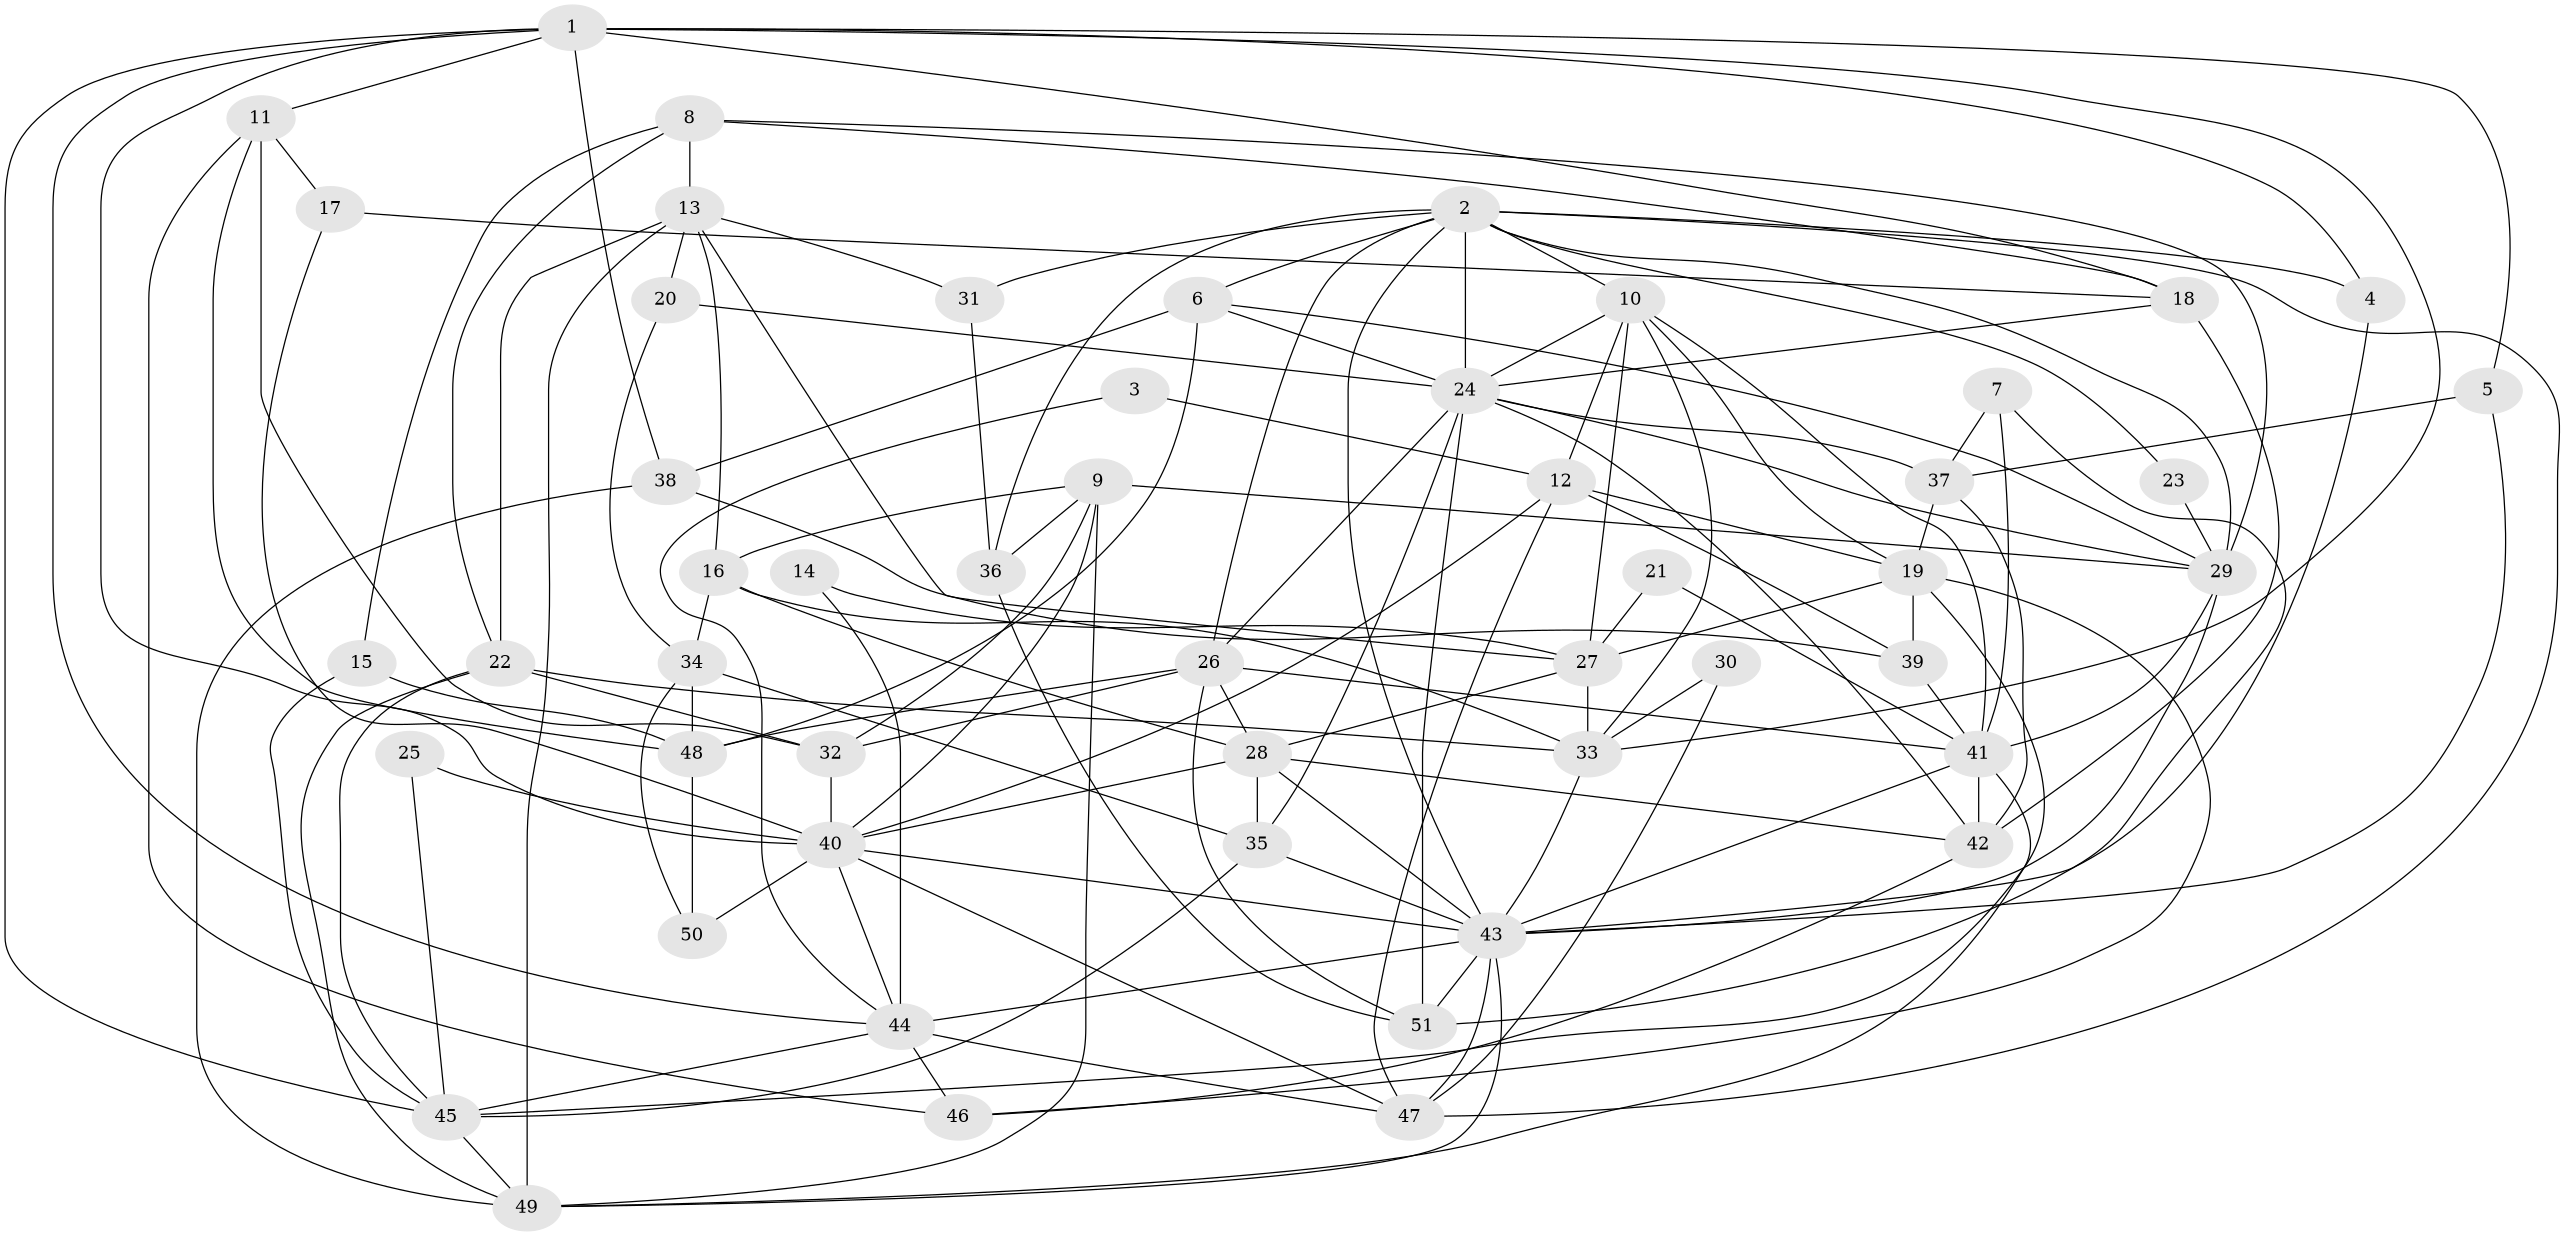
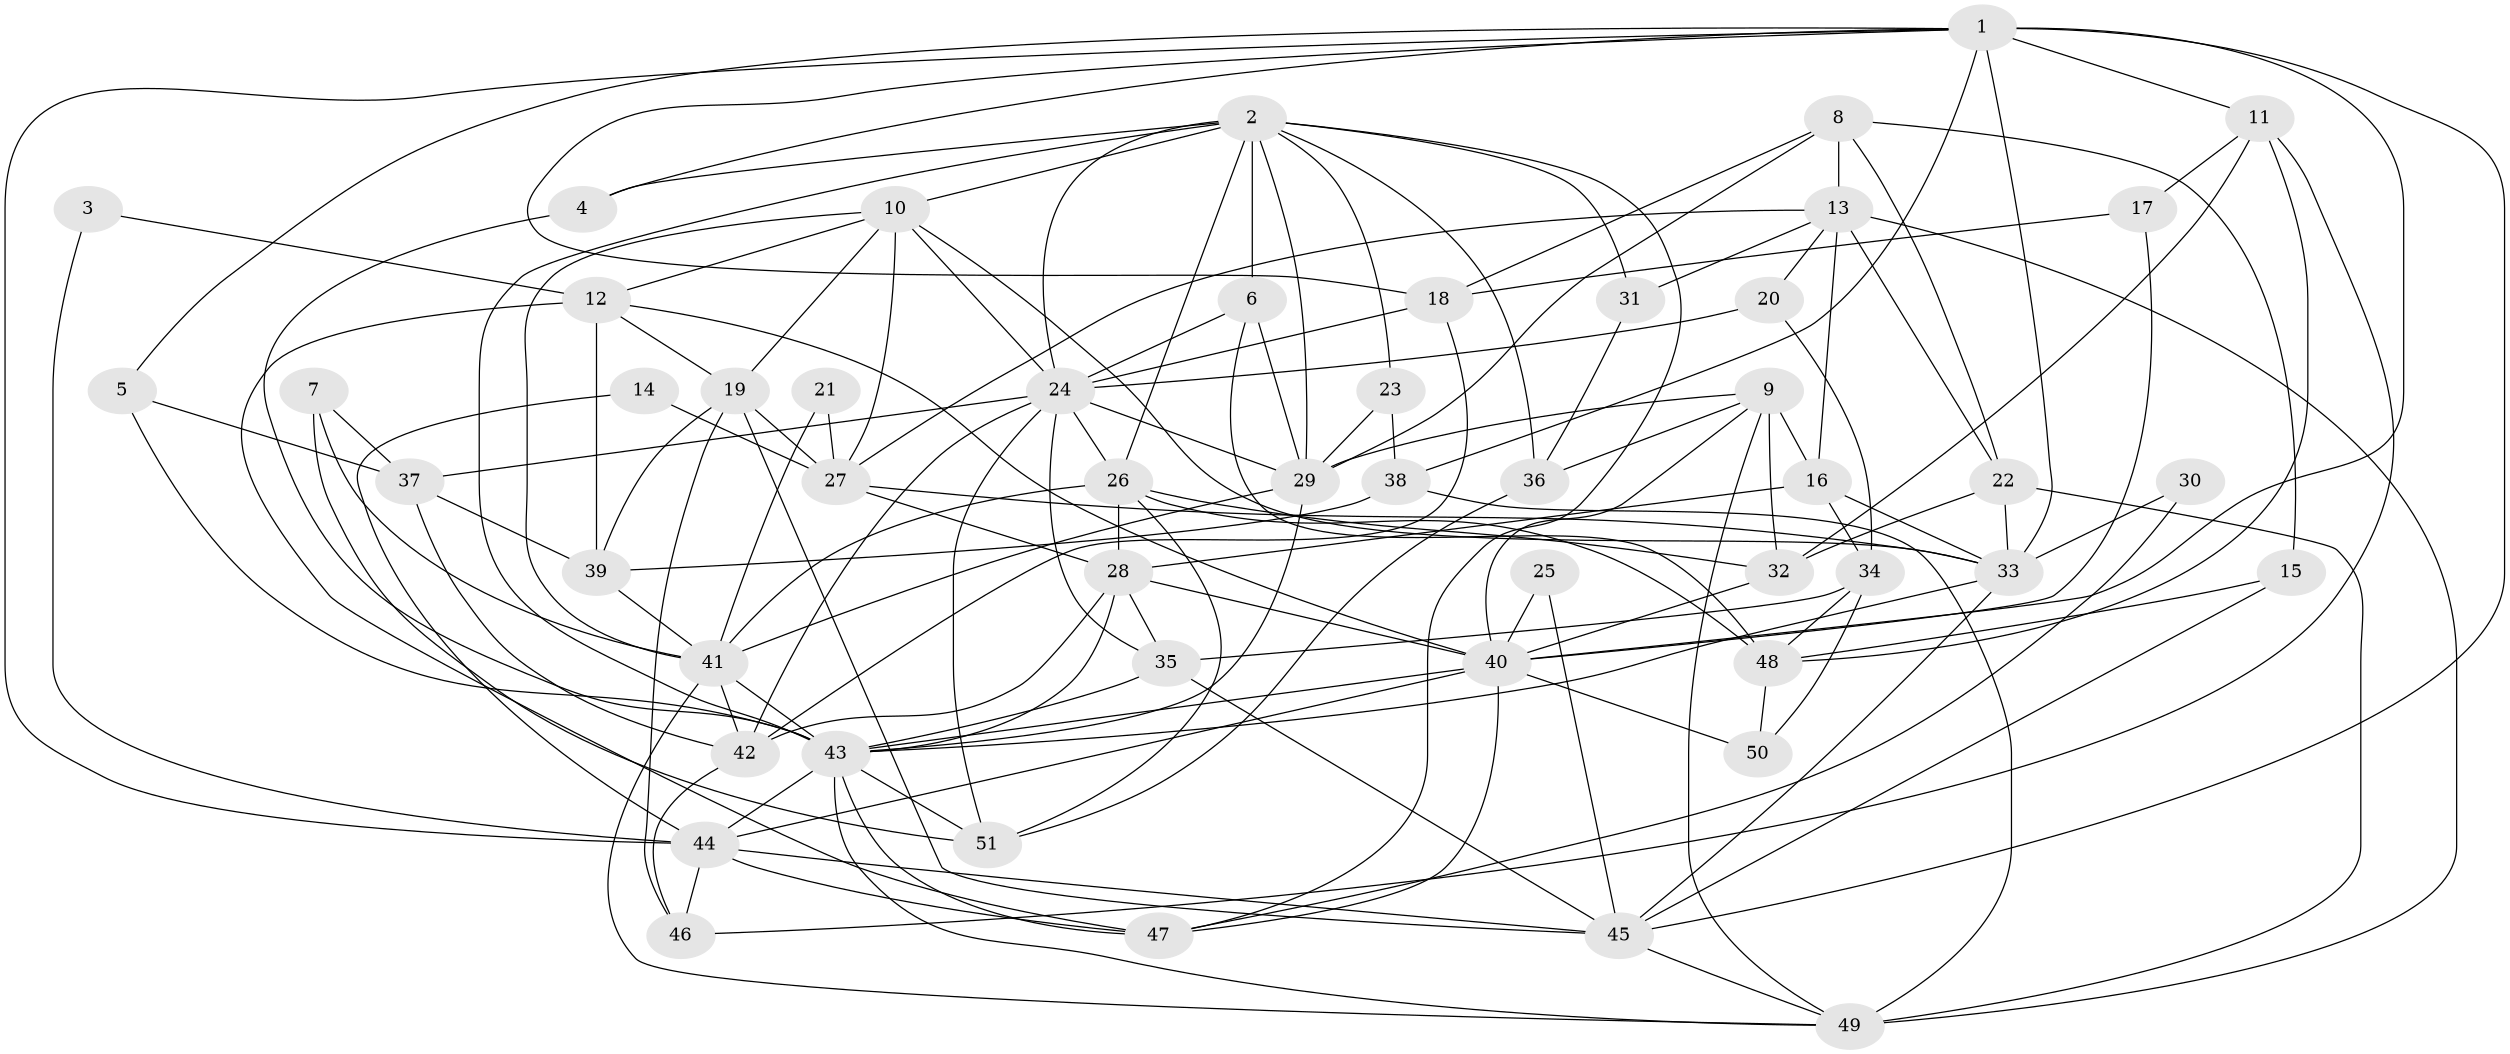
edge "6" -- "38": now "23" -- "38"
edge "37" -- "19": now "37" -- "39"
edge "22" -- "45": now "33" -- "45"
